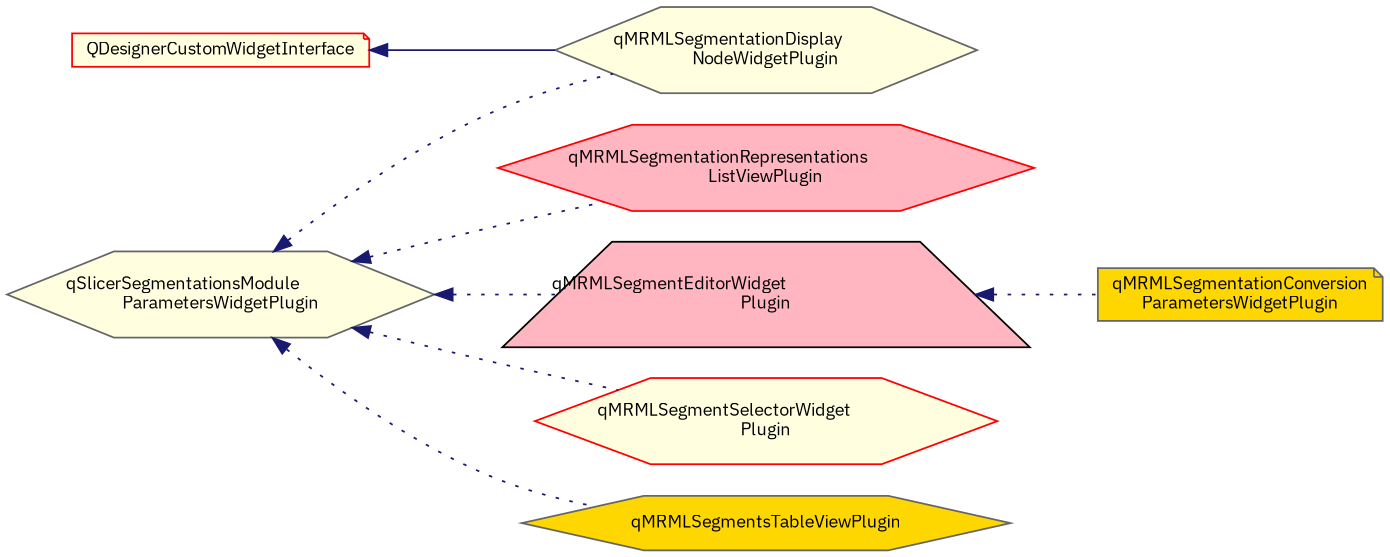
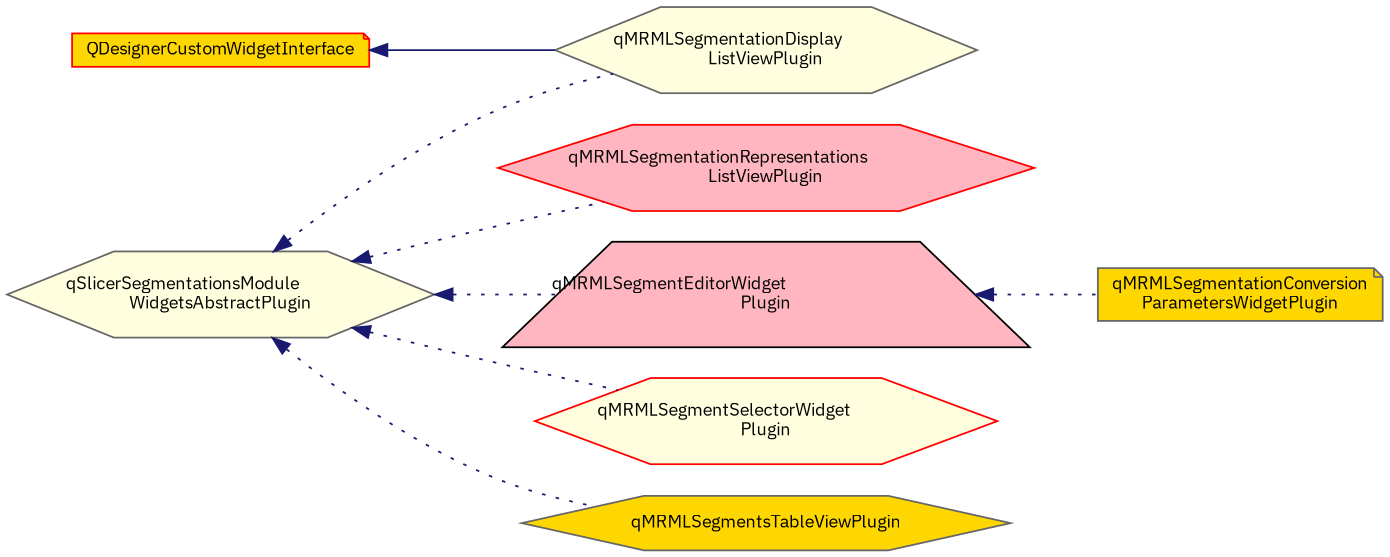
node "QDesignerCustomWidgetInterface": fillcolor lightyellow -> gold
node "qMRMLSegmentationDisplay NodeWidgetPlugin": label "qMRMLSegmentationDisplay NodeWidgetPlugin" -> "qMRMLSegmentationDisplay ListViewPlugin"
node "qSlicerSegmentationsModule ParametersWidgetPlugin": label "qSlicerSegmentationsModule ParametersWidgetPlugin" -> "qSlicerSegmentationsModule WidgetsAbstractPlugin"
